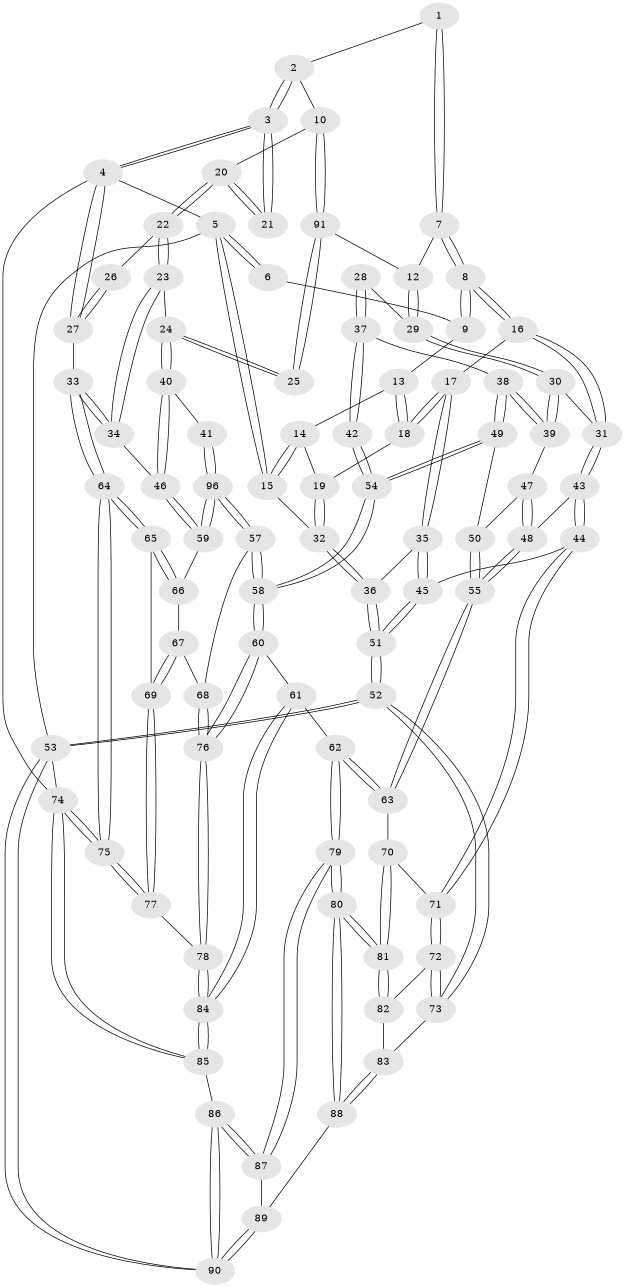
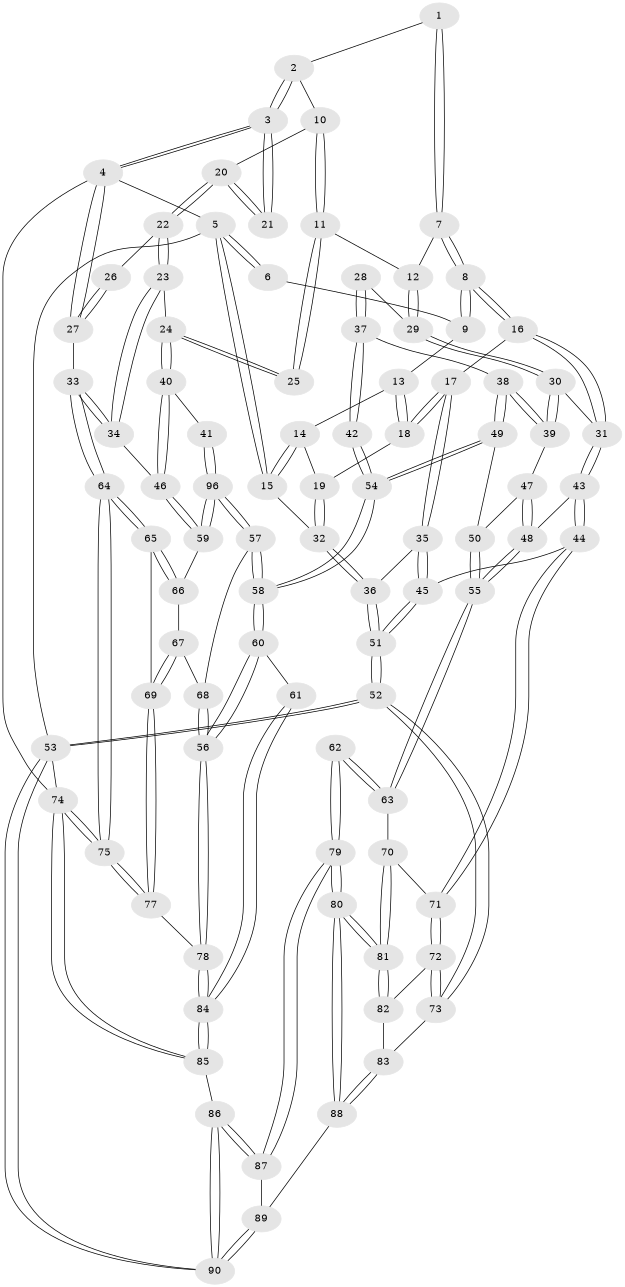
node "91": label "91" -> "11"
edge "61" -- "62": removed
node "76": label "76" -> "56"
